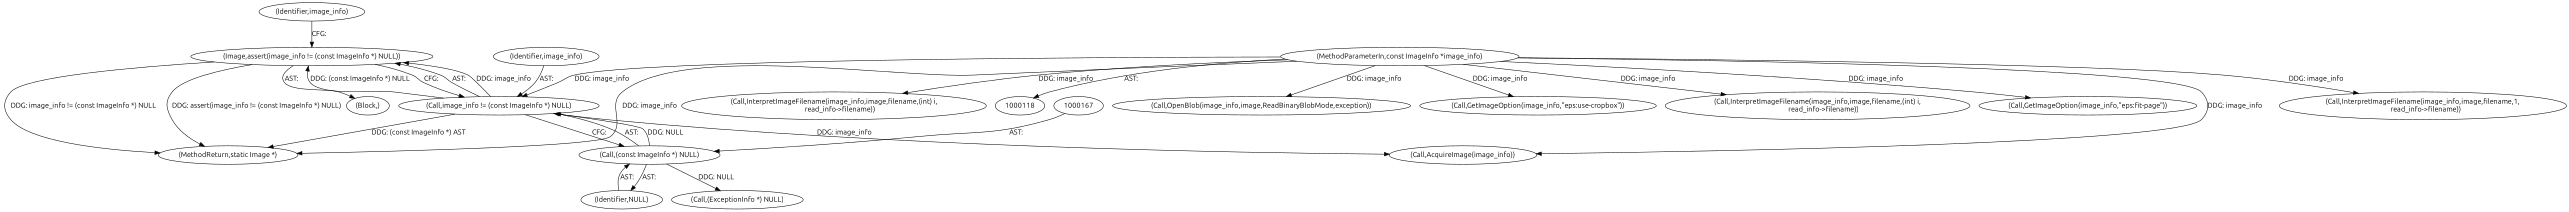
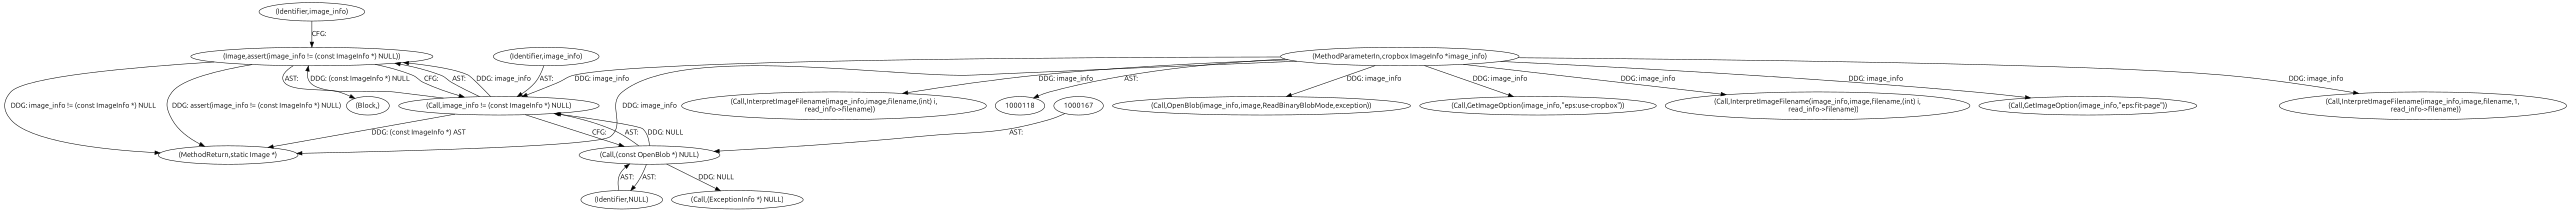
node "(MethodParameterIn,const ImageInfo *image_info)": label "(MethodParameterIn,const ImageInfo *image_info)" -> "(MethodParameterIn,cropbox ImageInfo *image_info)"
node "(Call,(const ImageInfo *) NULL)": label "(Call,(const ImageInfo *) NULL)" -> "(Call,(const OpenBlob *) NULL)"
node "(Call,AcquireImage(image_info))": removed
